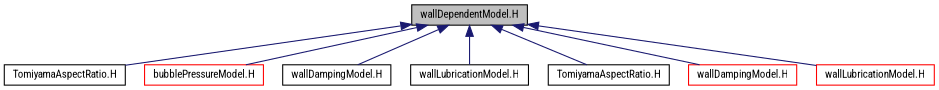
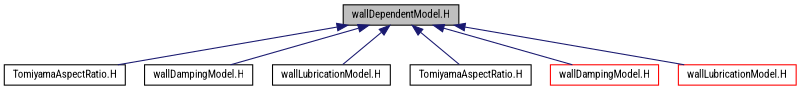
node "bubblePressureModel.H": removed
